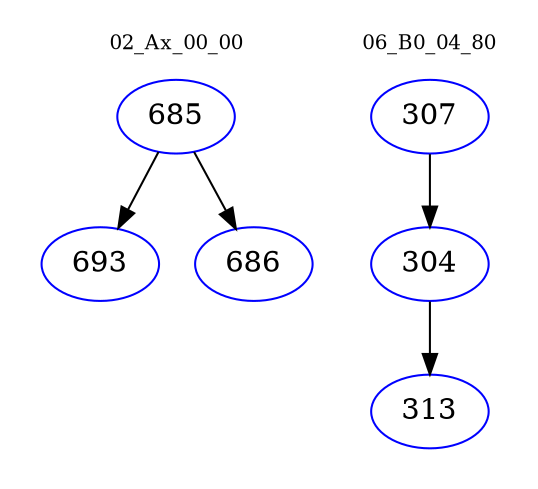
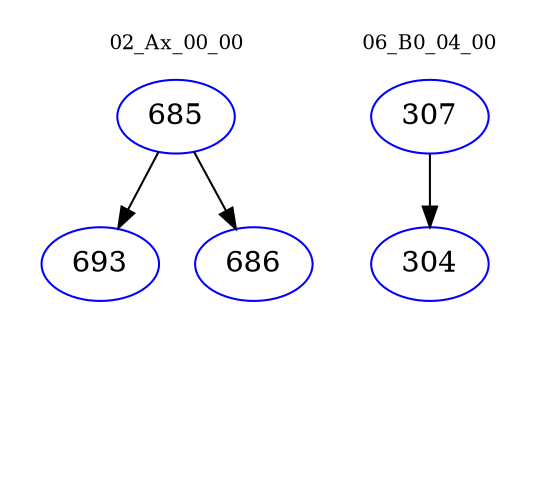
cluster "06_B0_04_80": label "06_B0_04_80" -> "06_B0_04_00"
node "313": removed
